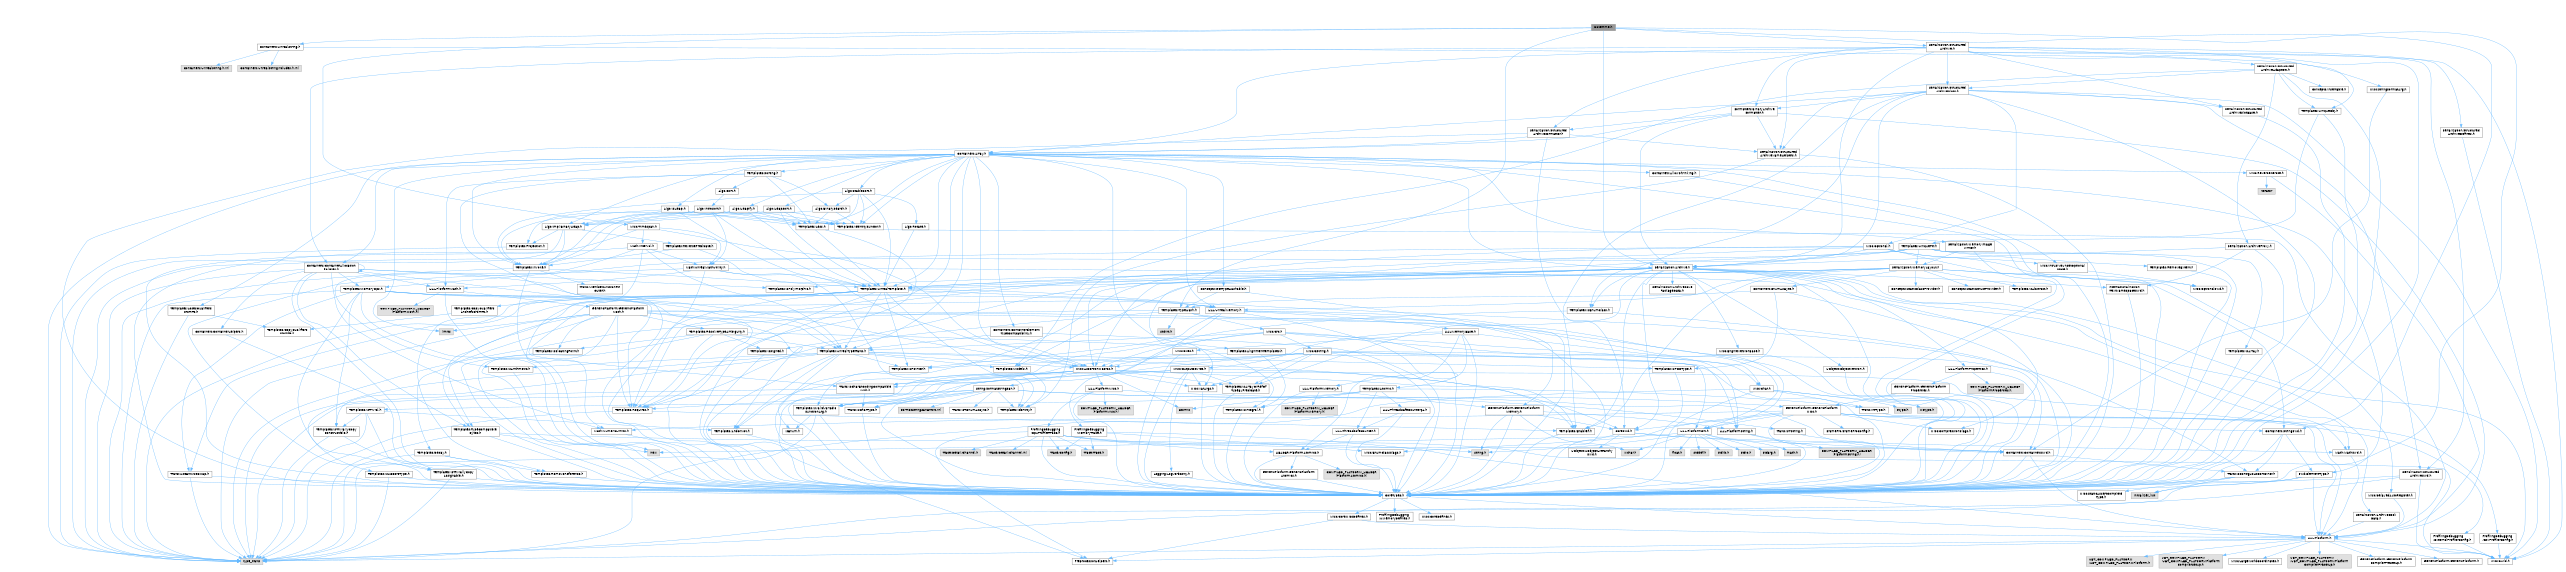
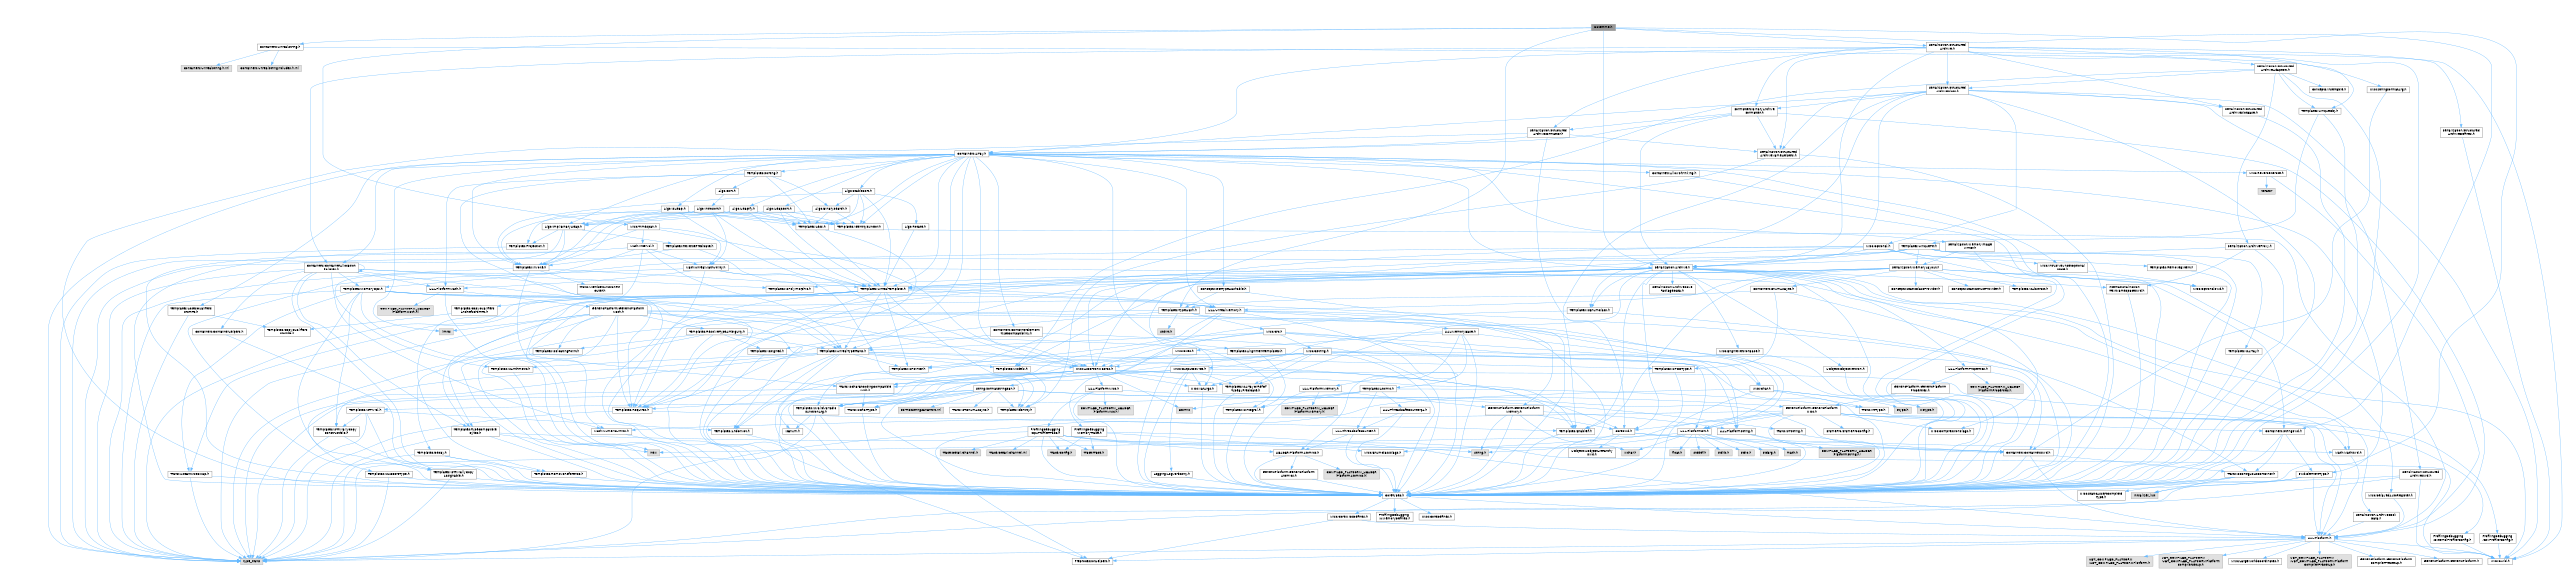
edge "Serialization/Structured Archive.h" -> "Serialization/Structured ArchiveFwd.h": removed
